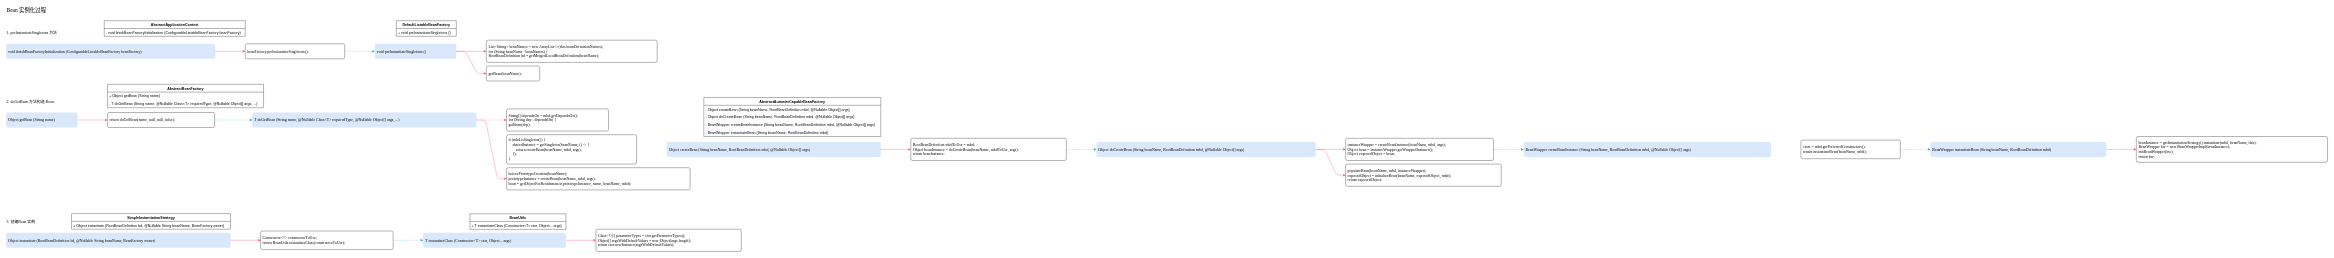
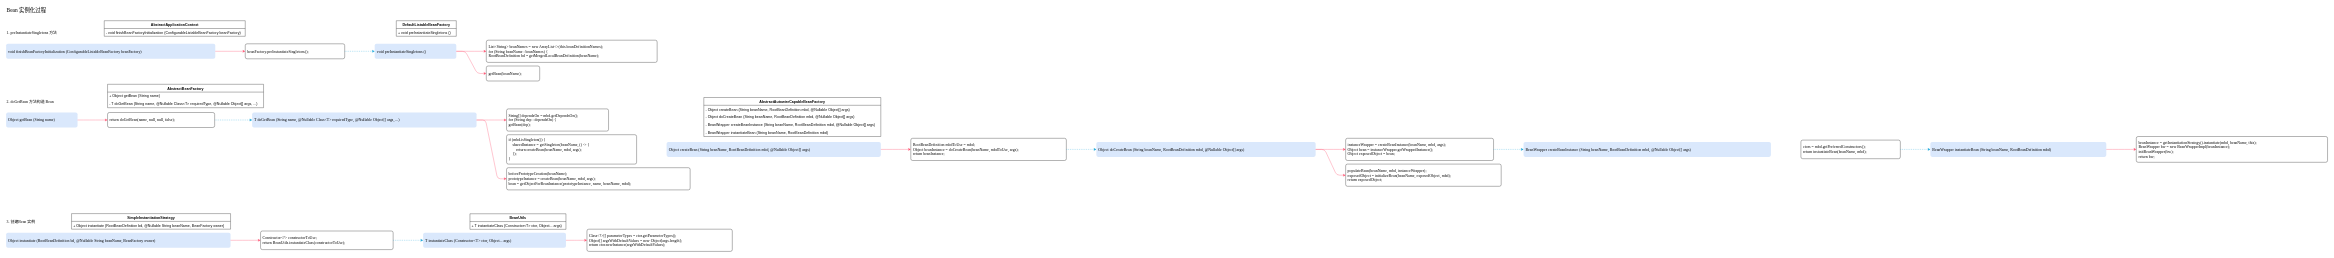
edge "T doGetBean (String name, @Nullable Class<T> requiredType, @Nullable Object[] args, ...)" -> "String[] dependsOn = mbd.getDependsOn(); for (String dep : dependsOn) { getBean(dep);": style dashed -> solid
node "Class<?>[] parameterTypes = ctor.getParameterTypes(); Object[] argsWithDefaultValues = new Object[args.length]; return ctor.newInstance(argsWithDefaultValues);": moved (669, 240) -> (660, 240)
